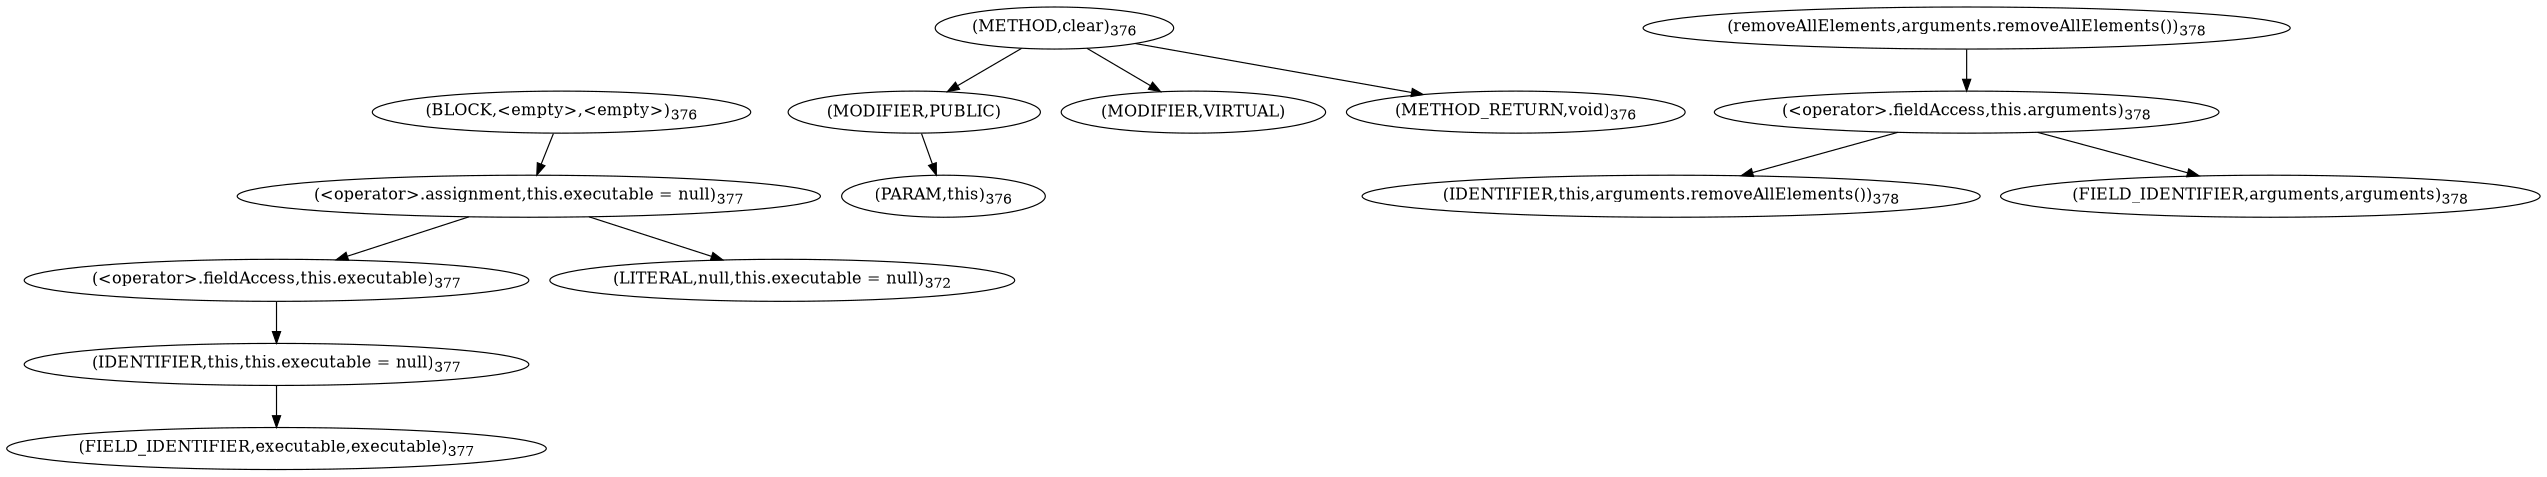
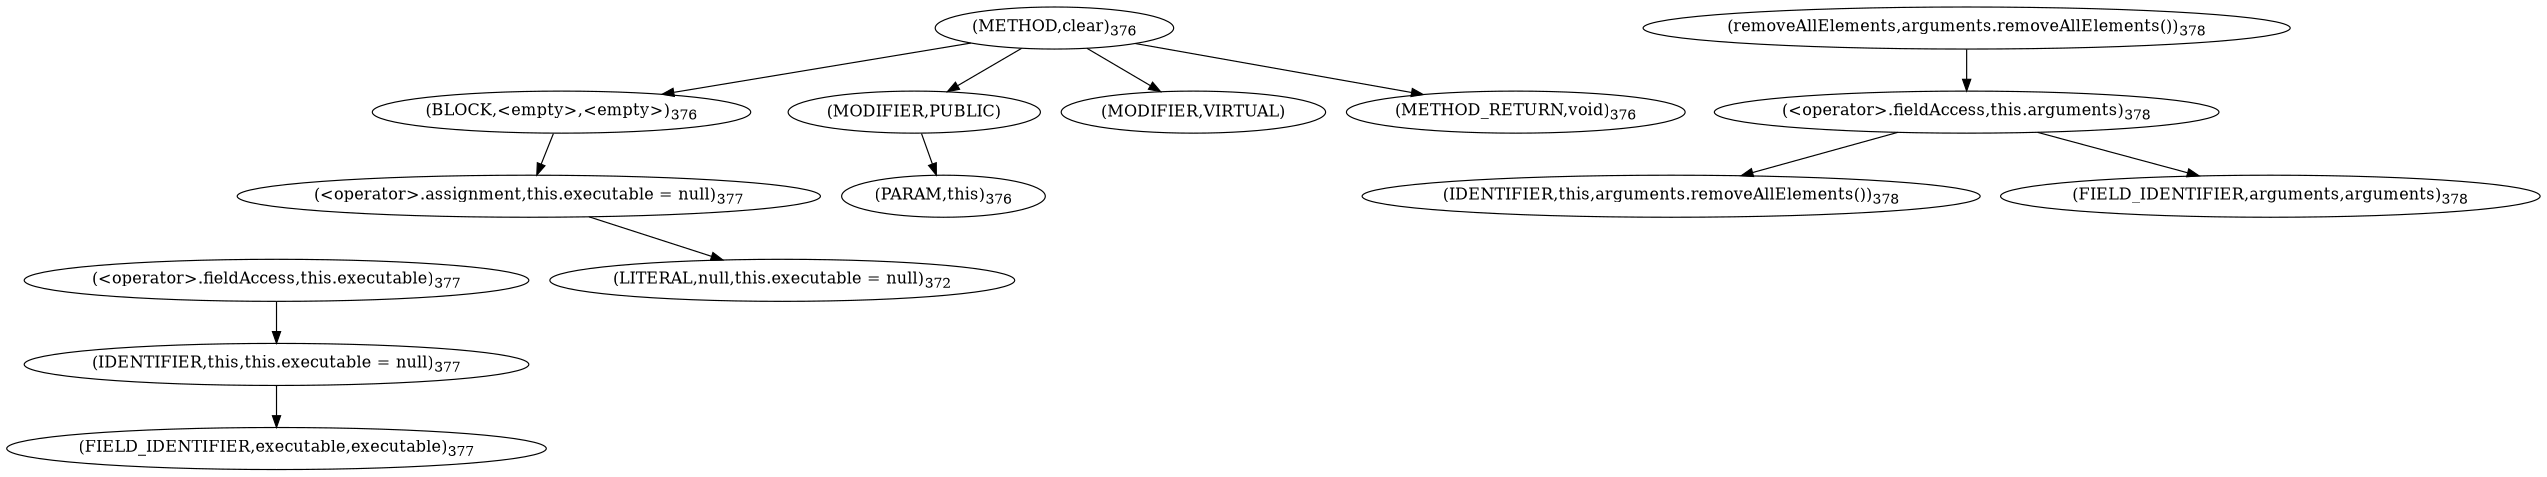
edge "(METHOD,clear)" -> "(BLOCK,<empty>,<empty>)": added
edge "(<operator>.assignment,this.executable = null)" -> "(<operator>.fieldAccess,this.executable)": removed
